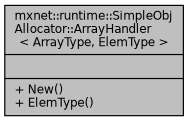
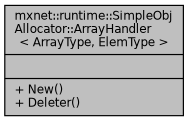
node "mxnet::runtime::SimpleObj": text "+ ElemType()" -> "+ Deleter()"
